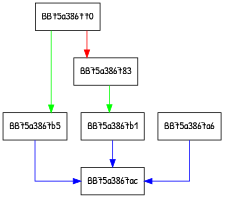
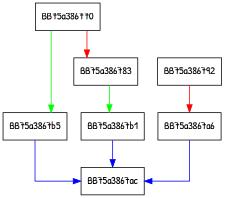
node "BB75a386792": added
